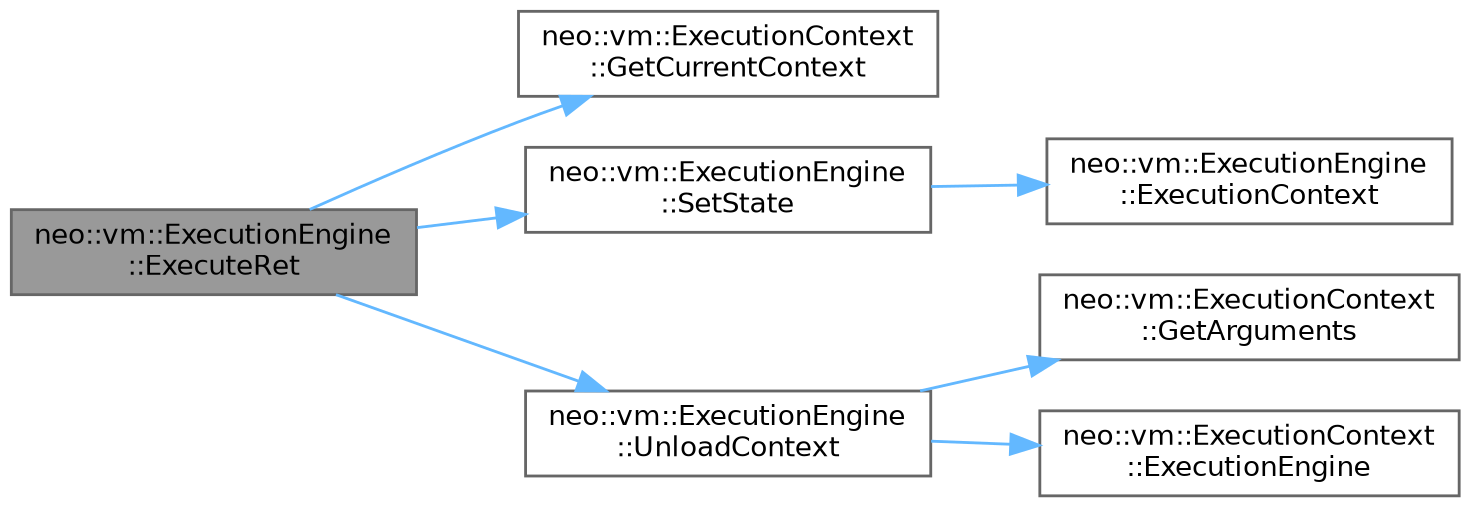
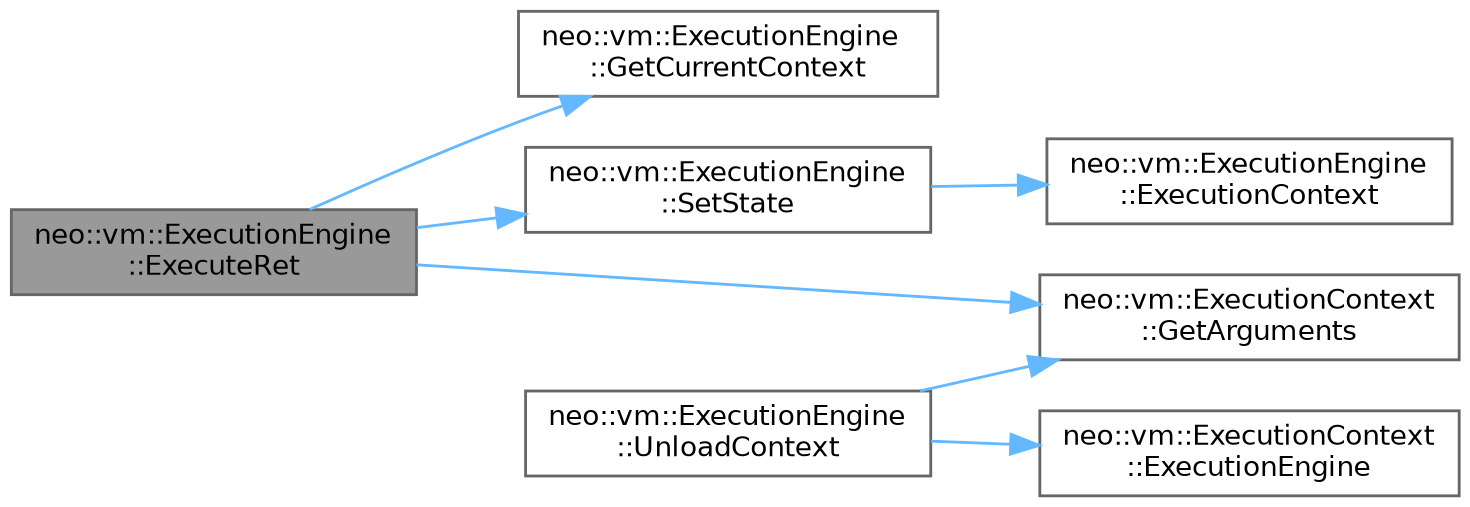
node "neo::vm::ExecutionContext ::GetCurrentContext": label "neo::vm::ExecutionContext ::GetCurrentContext" -> "neo::vm::ExecutionEngine ::GetCurrentContext"
edge "neo::vm::ExecutionEngine ::ExecuteRet" -> "neo::vm::ExecutionEngine ::UnloadContext": now "neo::vm::ExecutionEngine ::ExecuteRet" -> "neo::vm::ExecutionContext ::GetArguments"
